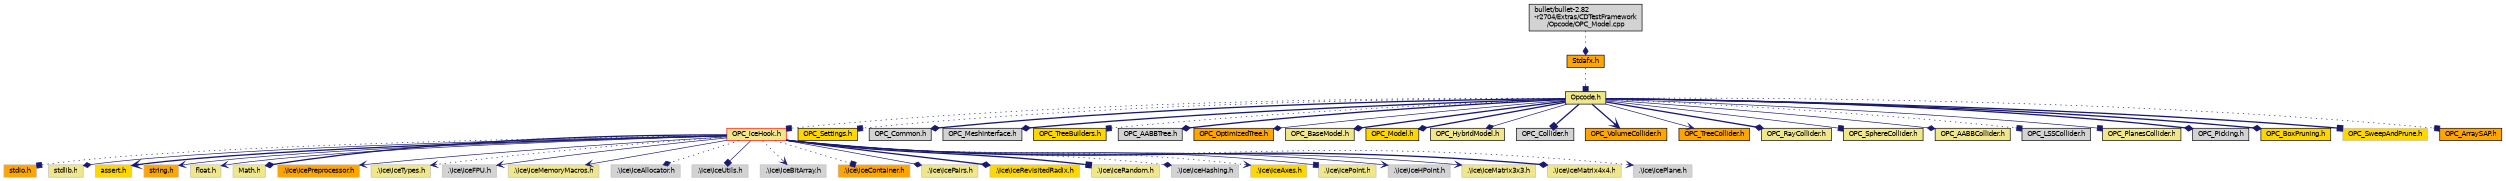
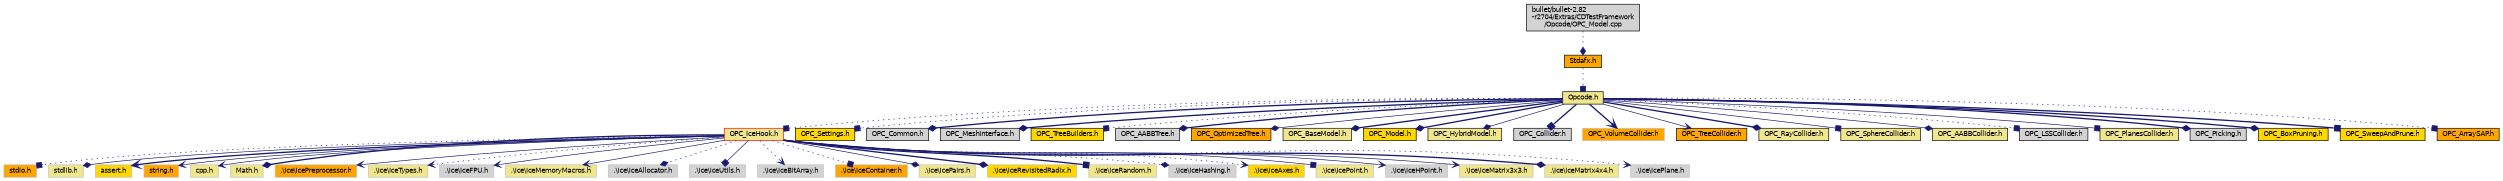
node "OPC_VolumeCollider.h": color black -> grey75
node "OPC_SweepAndPrune.h": color grey75 -> black
node "float.h": label "float.h" -> "cpp.h"
